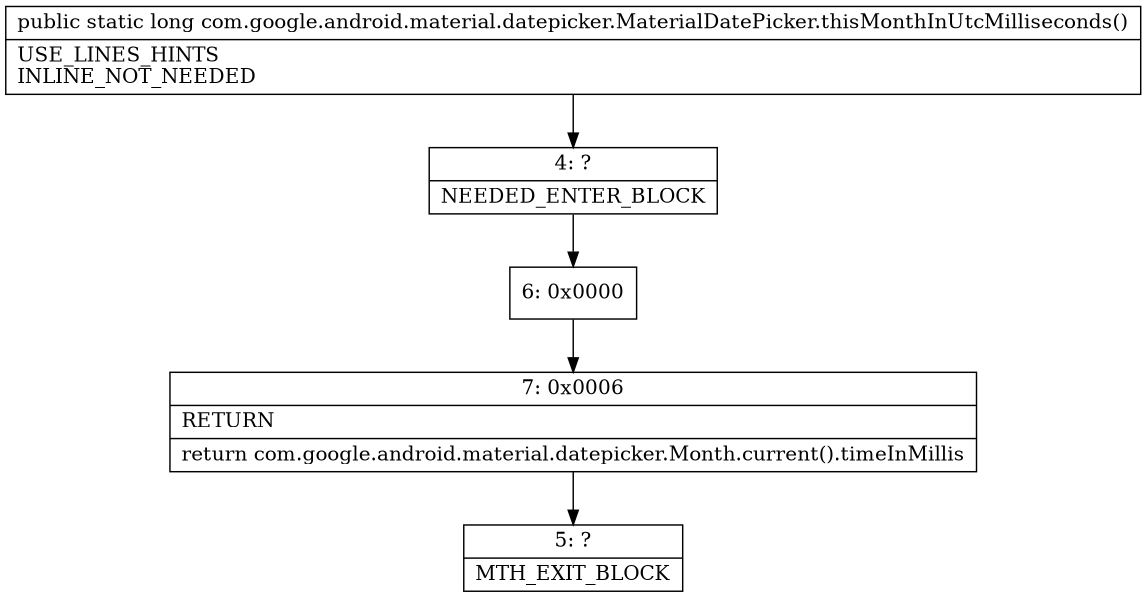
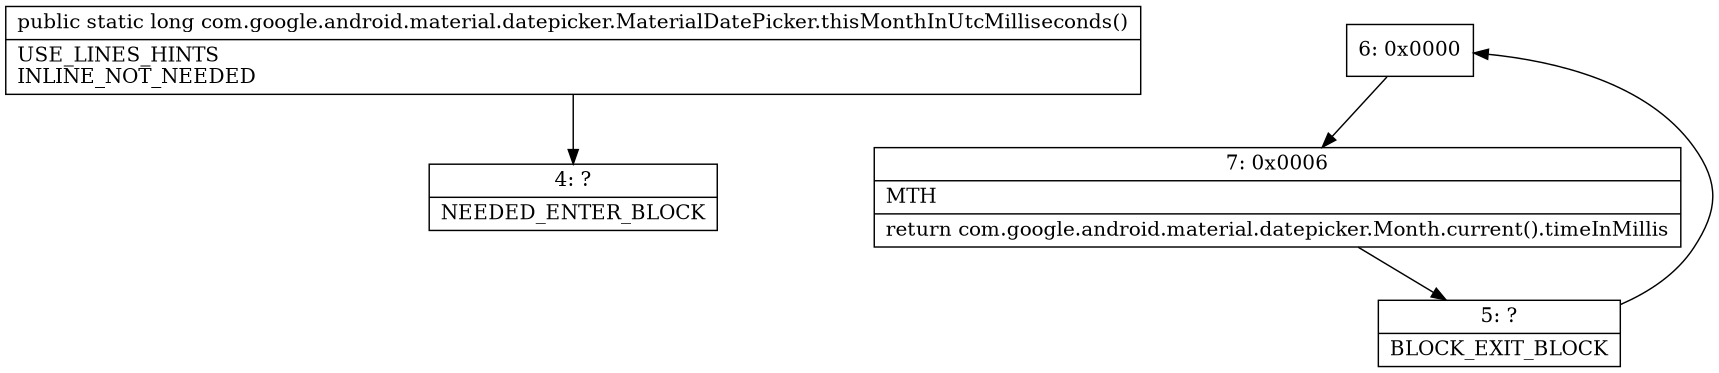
edge "4: ?" -> "6: 0x0000": now "5: ?" -> "6: 0x0000"
node "7: 0x0006": text "RETURN" -> "MTH"
node "5: ?": text "MTH_EXIT_BLOCK" -> "BLOCK_EXIT_BLOCK"
